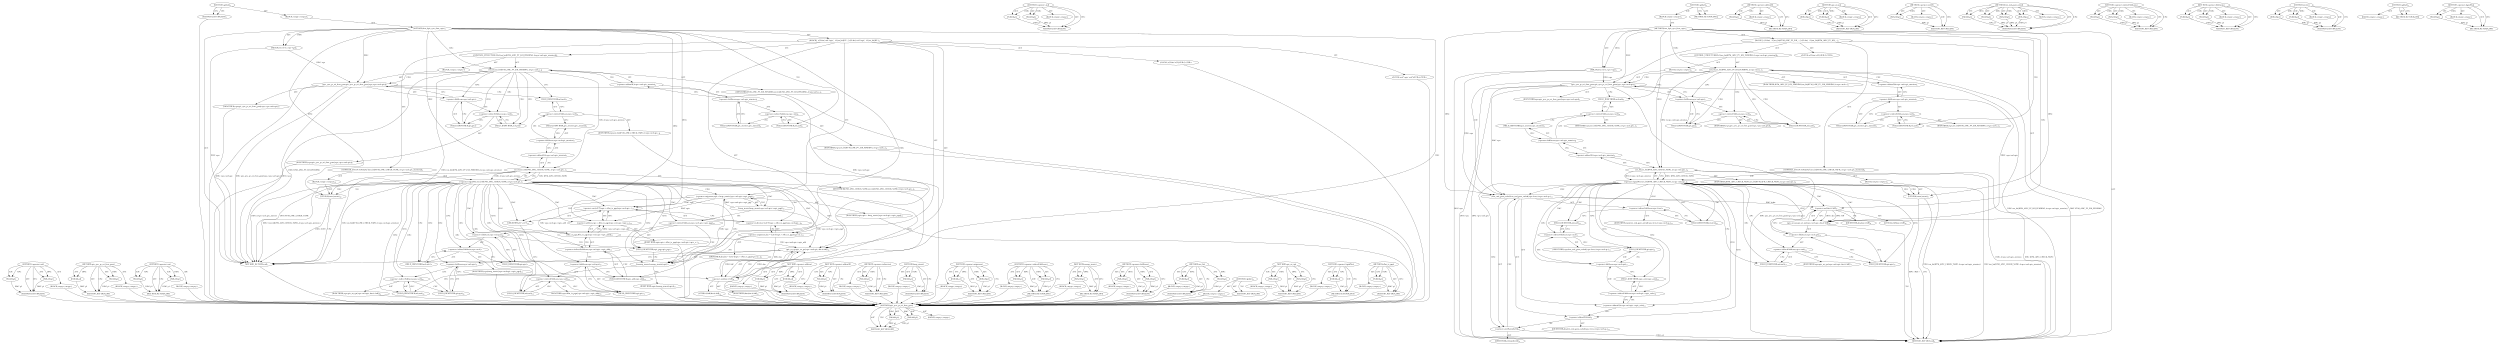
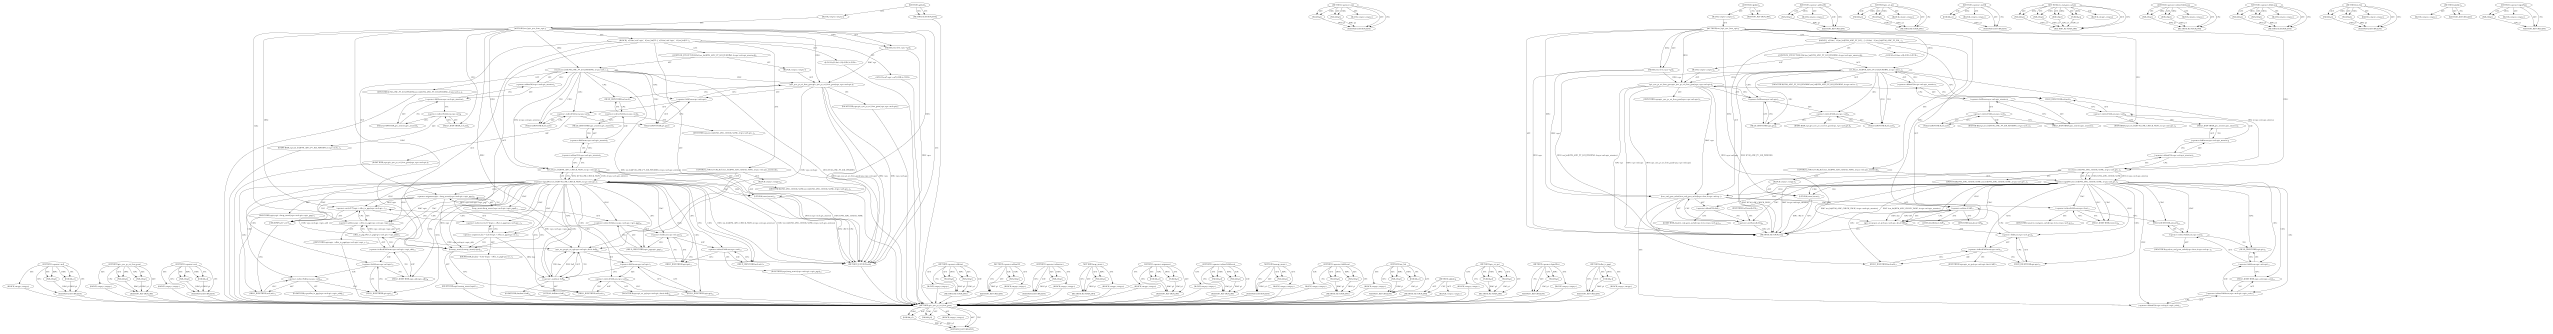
edge "(FIELD_IDENTIFIER,vapic_page,vapic_page)" -> "(kunmap_atomic,kunmap_atomic(vapic))": now "(FIELD_IDENTIFIER,vapic_page,vapic_page)" -> "(<operator>.indirectFieldAccess,vcpu->arch.apic->vapic_page)"
edge "(<operator>.addressOf,&vcpu->arch.apic->vapic_cache)" -> "(<operator>.addressOf,&data)": removed, label "CFG:"
edge "(<operator>.sizeOf,sizeof(u32))" -> "(IDENTIFIER,u32,sizeof(u32))": reversed
